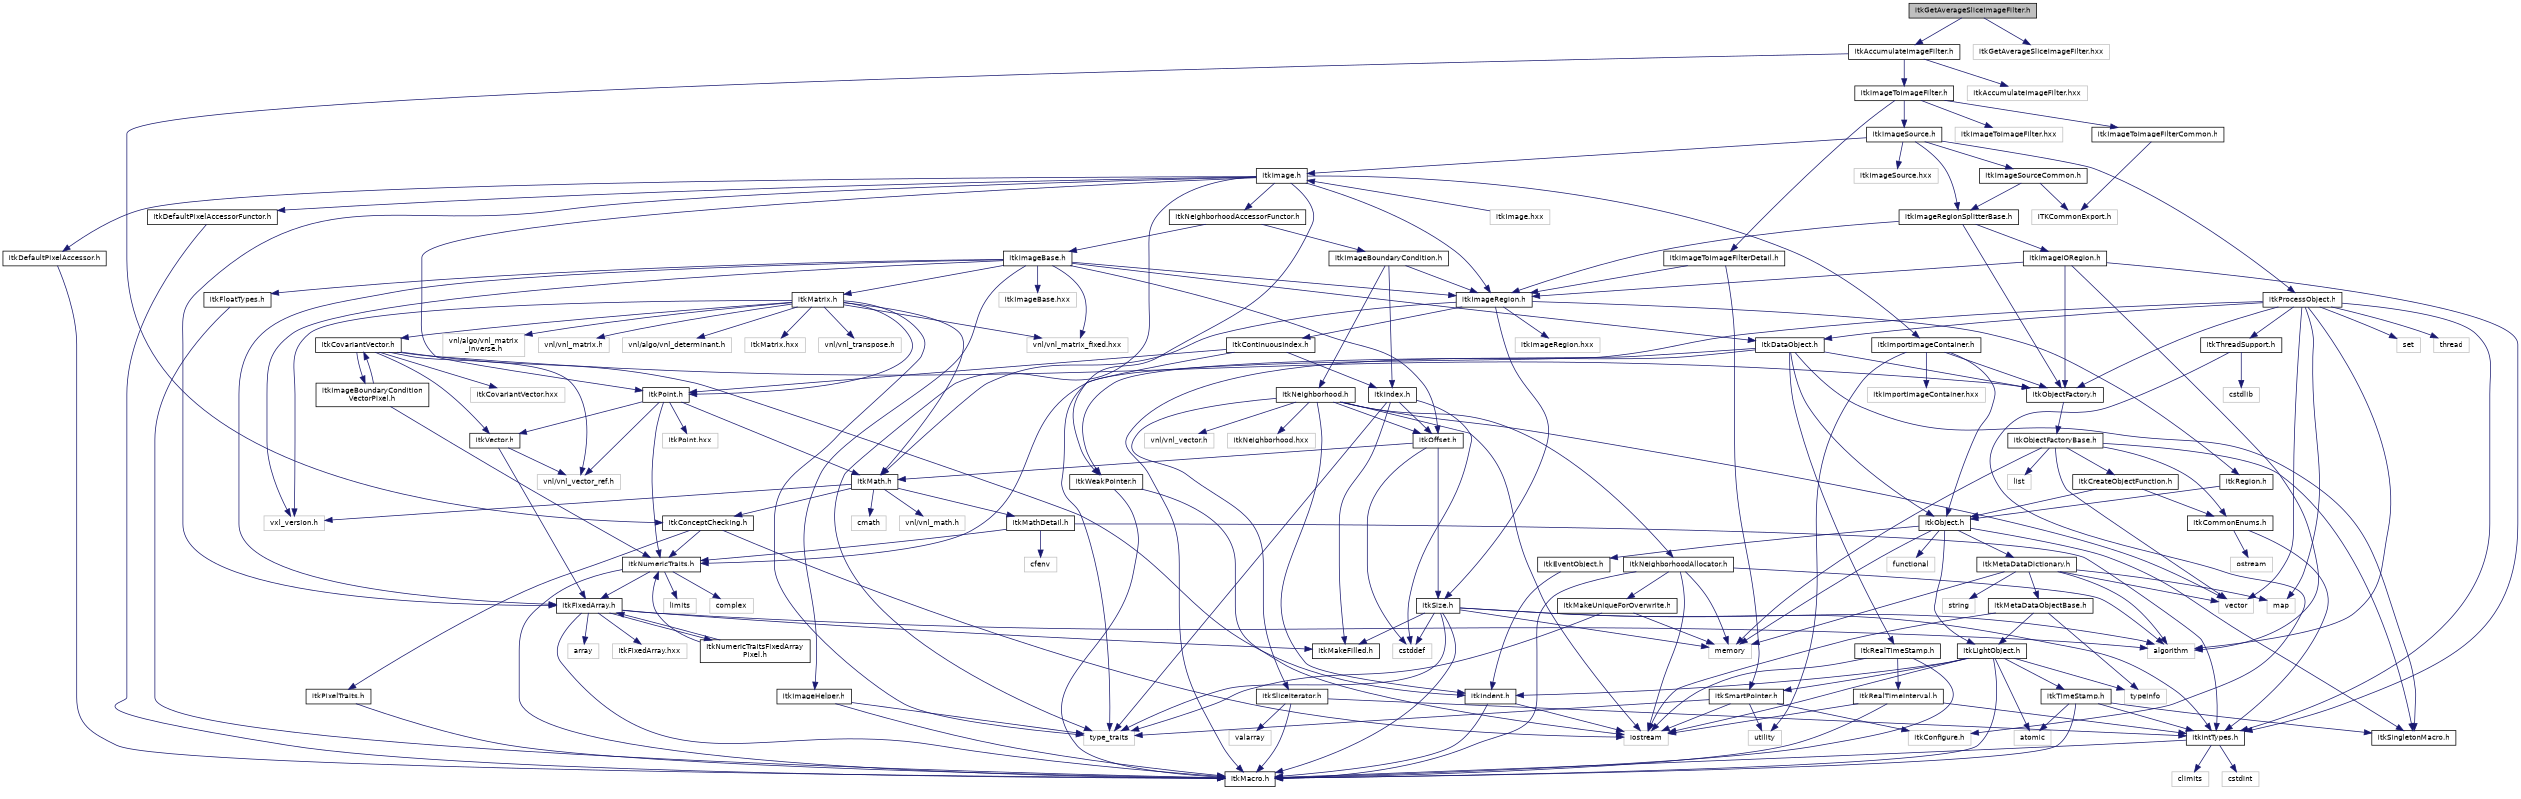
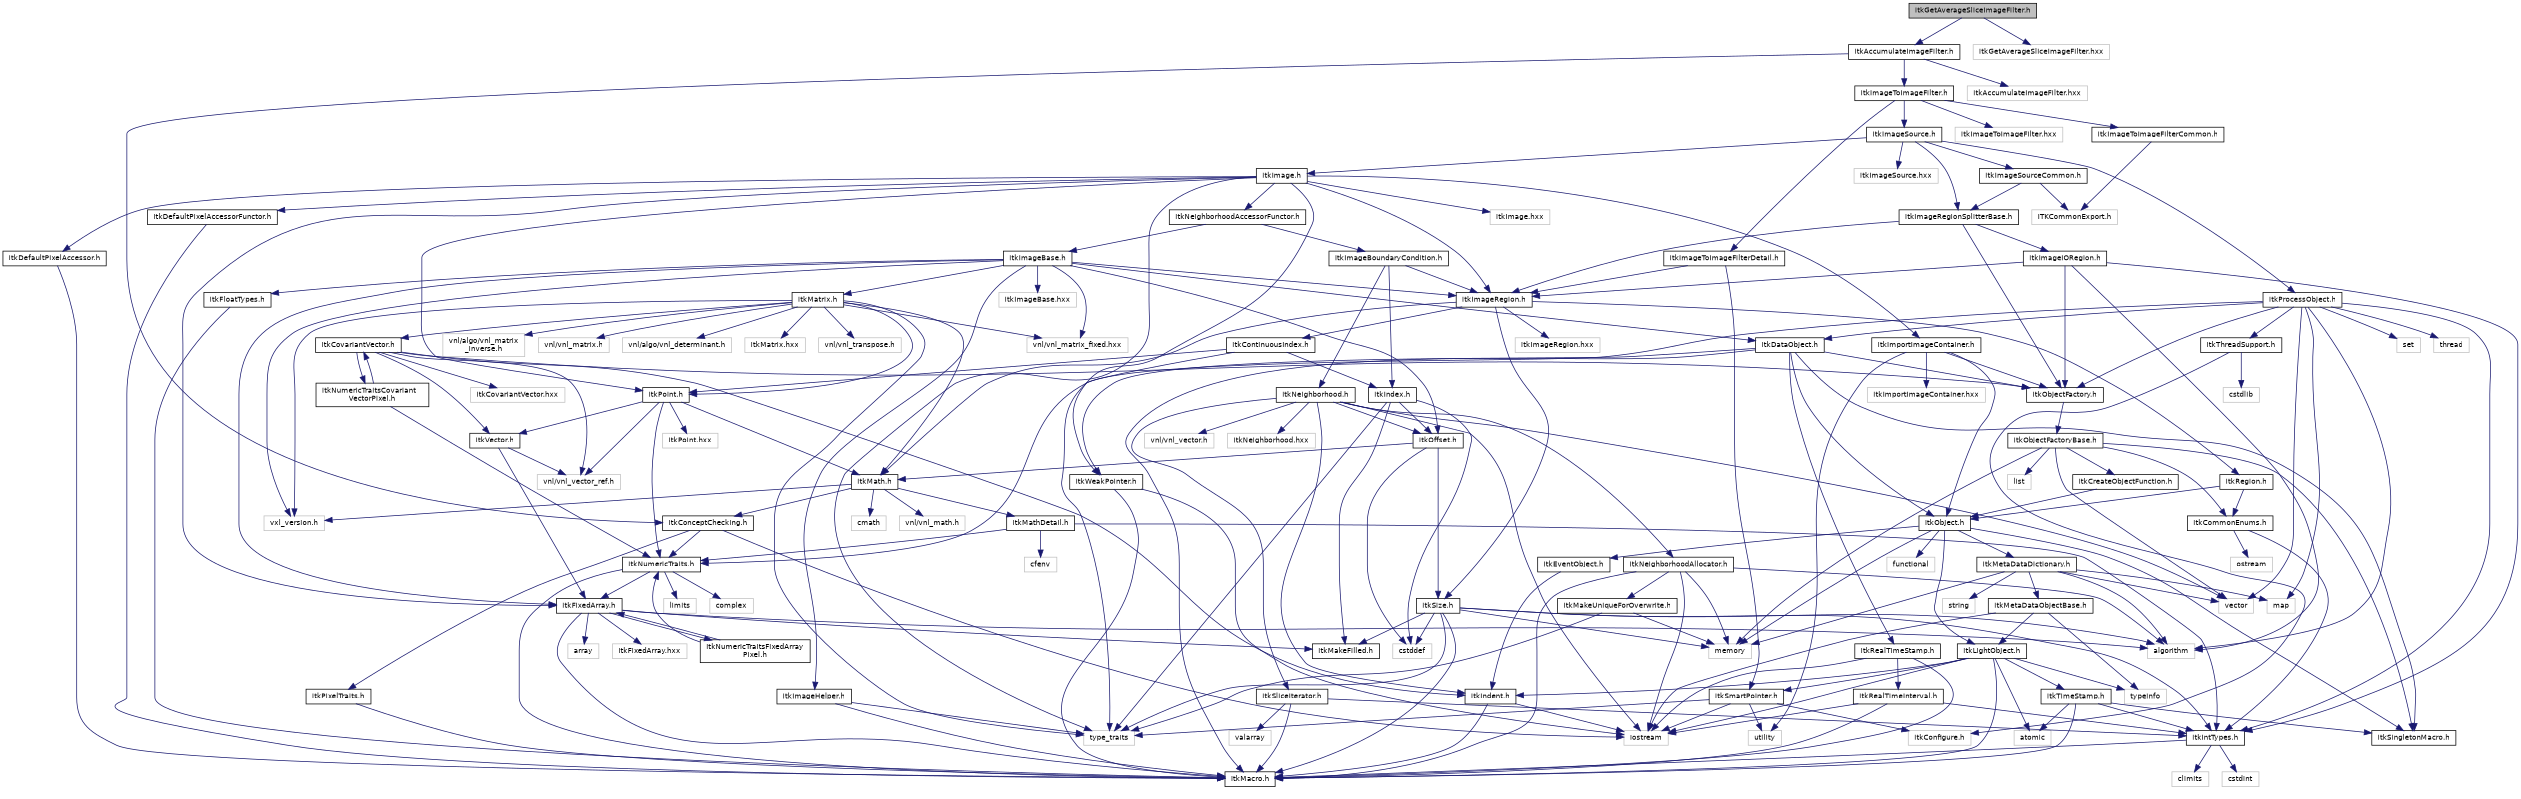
edge "itkImage.hxx" -> "itkImage.h": reversed
node "itkImageBoundaryCondition VectorPixel.h": label "itkImageBoundaryCondition VectorPixel.h" -> "itkNumericTraitsCovariant VectorPixel.h"
edge "itkCreateObjectFunction.h" -> "itkCommonEnums.h": now "itkRegion.h" -> "itkCommonEnums.h"
